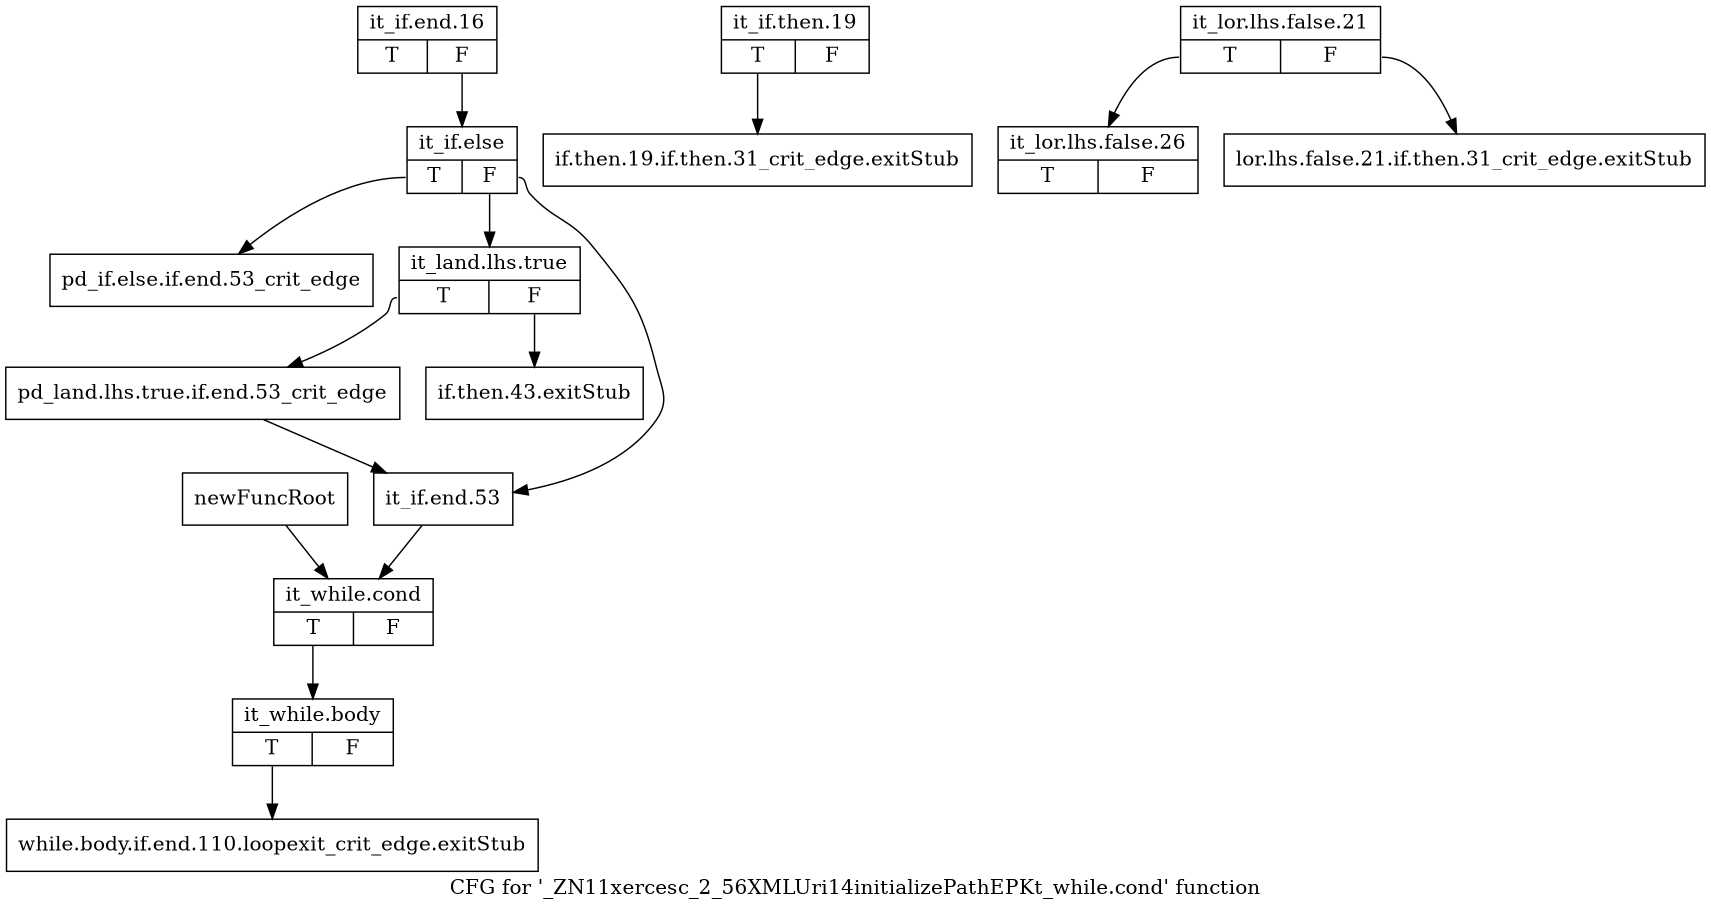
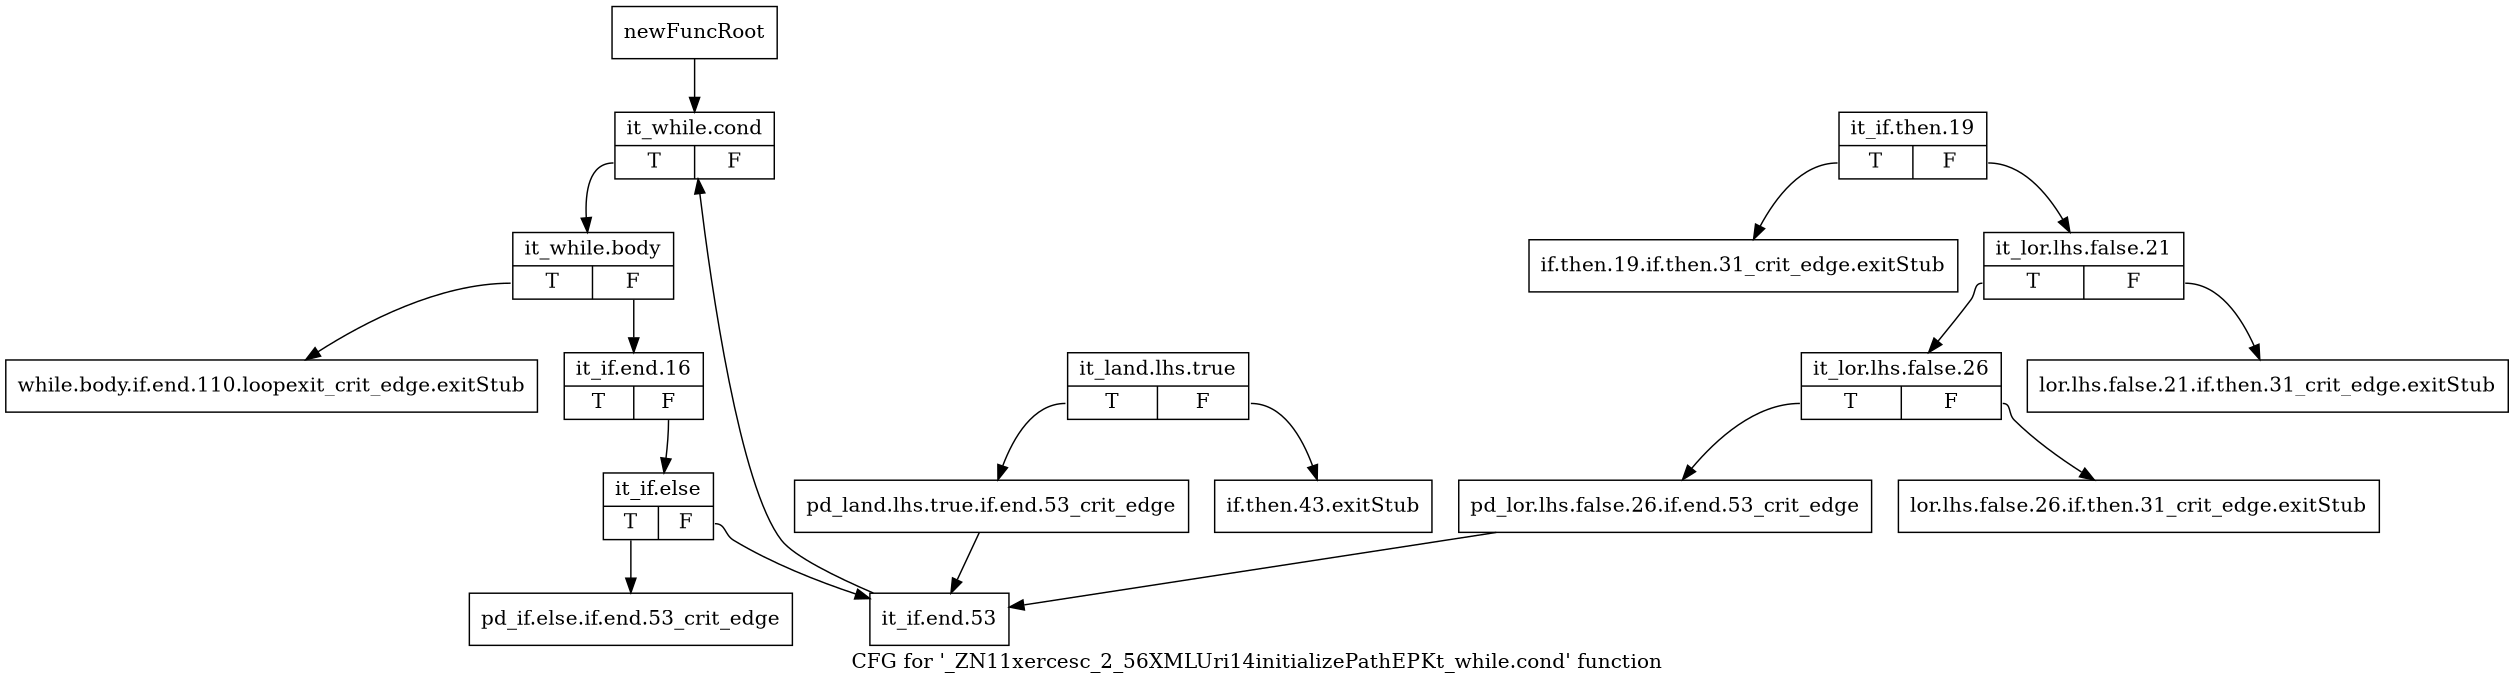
edge "it_if.then.19" -> "it_lor.lhs.false.21": added
edge "it_if.else" -> "it_land.lhs.true": removed
edge "it_while.body" -> "it_if.end.16": added
node "pd_lor.lhs.false.26.if.end.53_crit_edge": added
node "lor.lhs.false.26.if.then.31_crit_edge.exitStub": added
